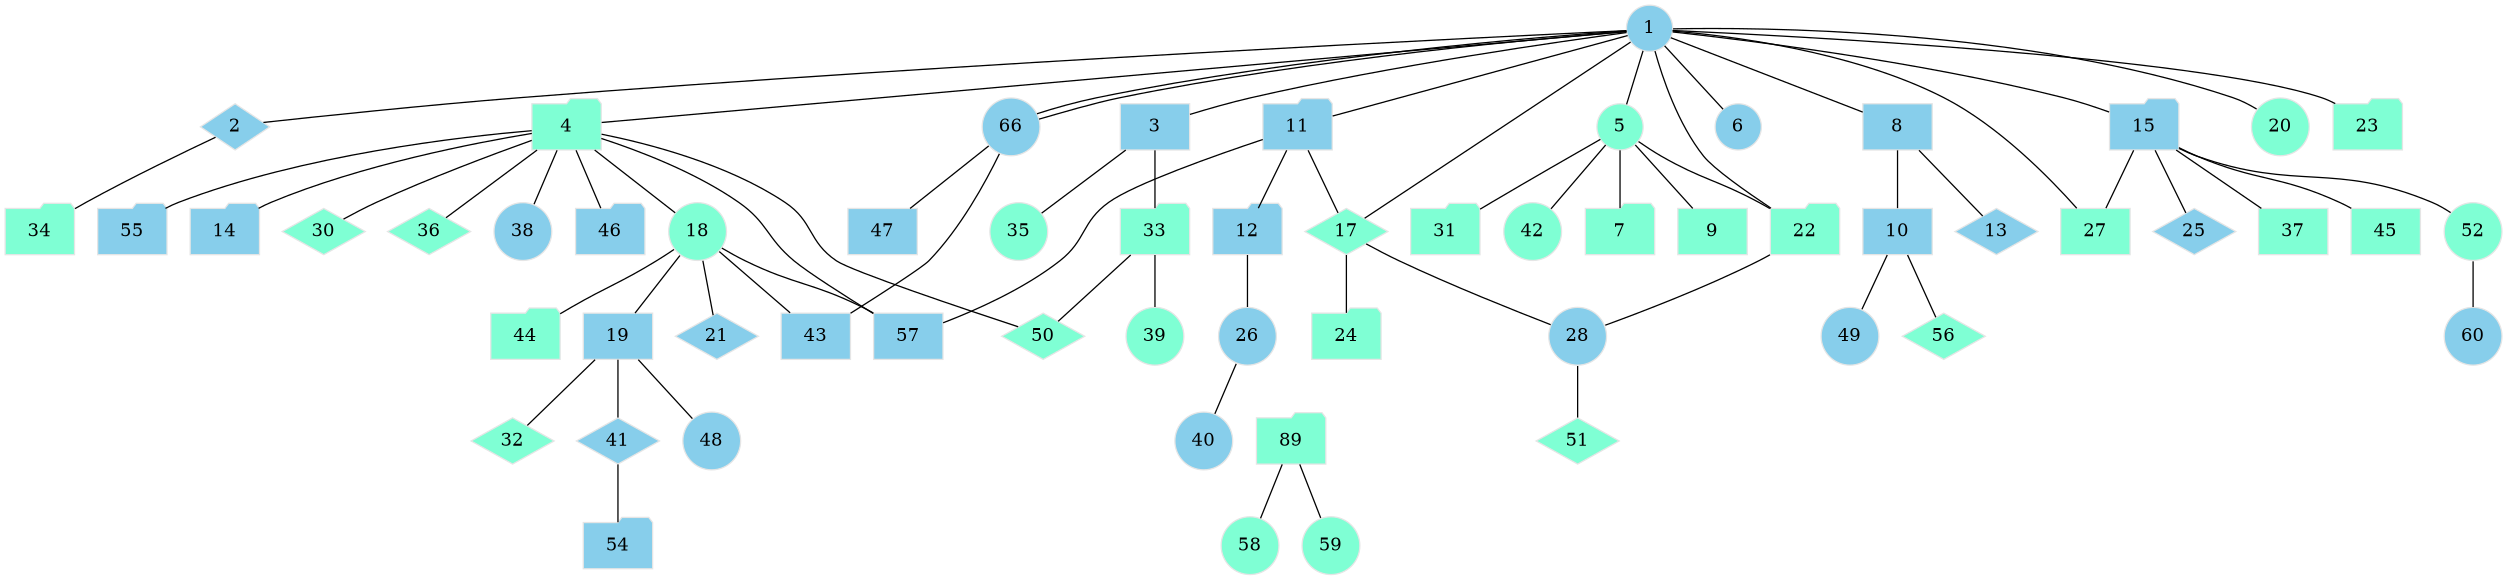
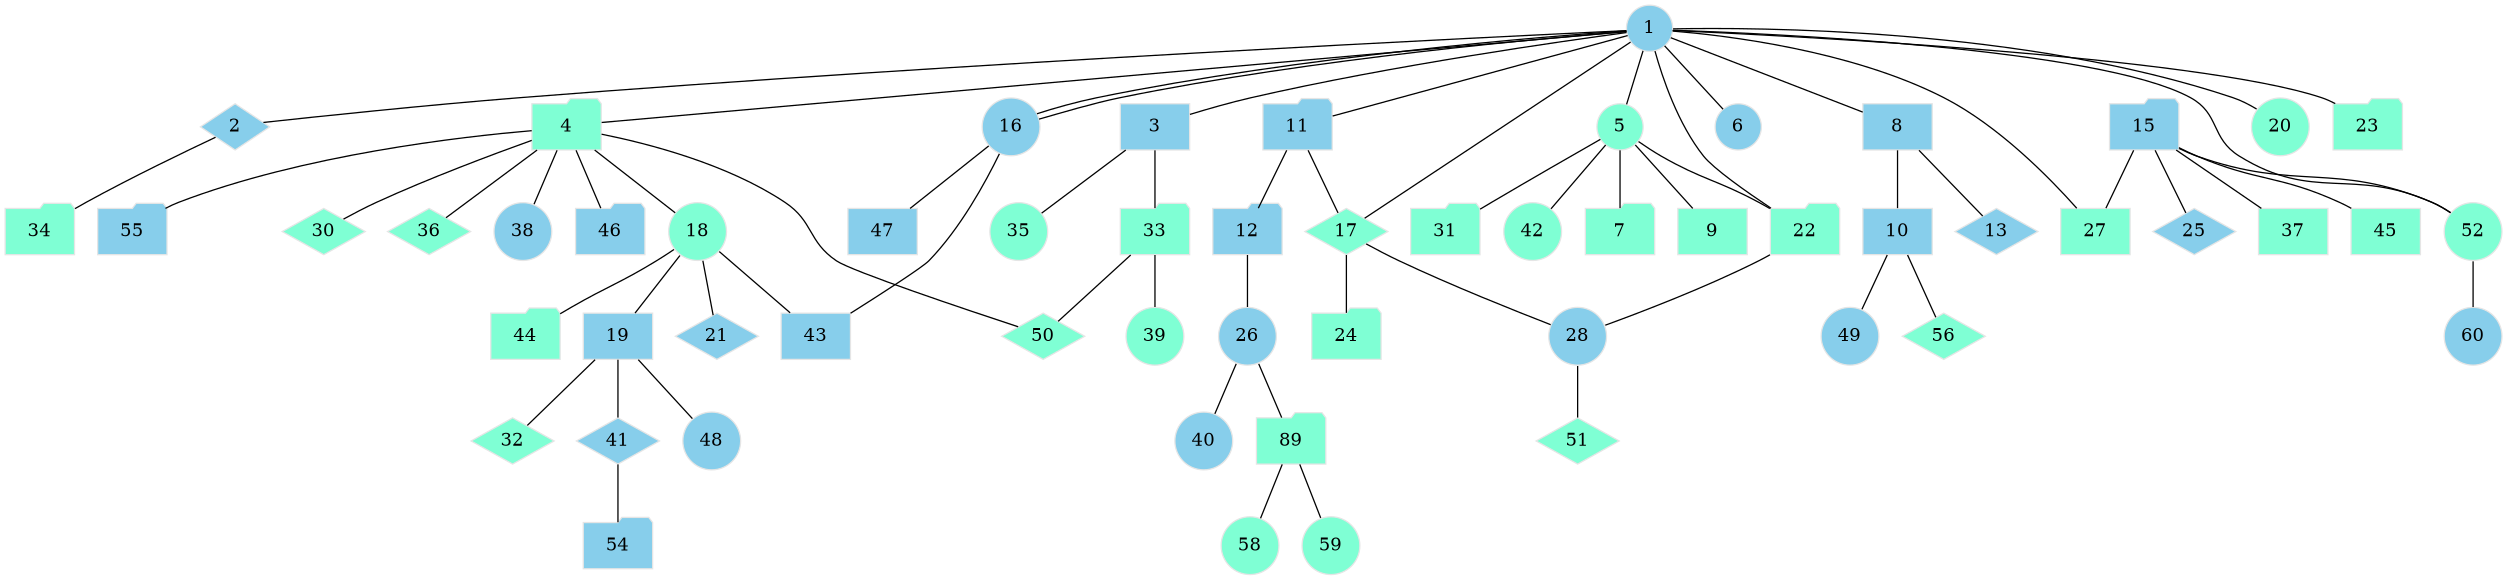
edge "1" -- "15": now "1" -- "52"
node "66": label "66" -> "16"
node "14": removed
node "57": removed
edge "26" -- "89": added
